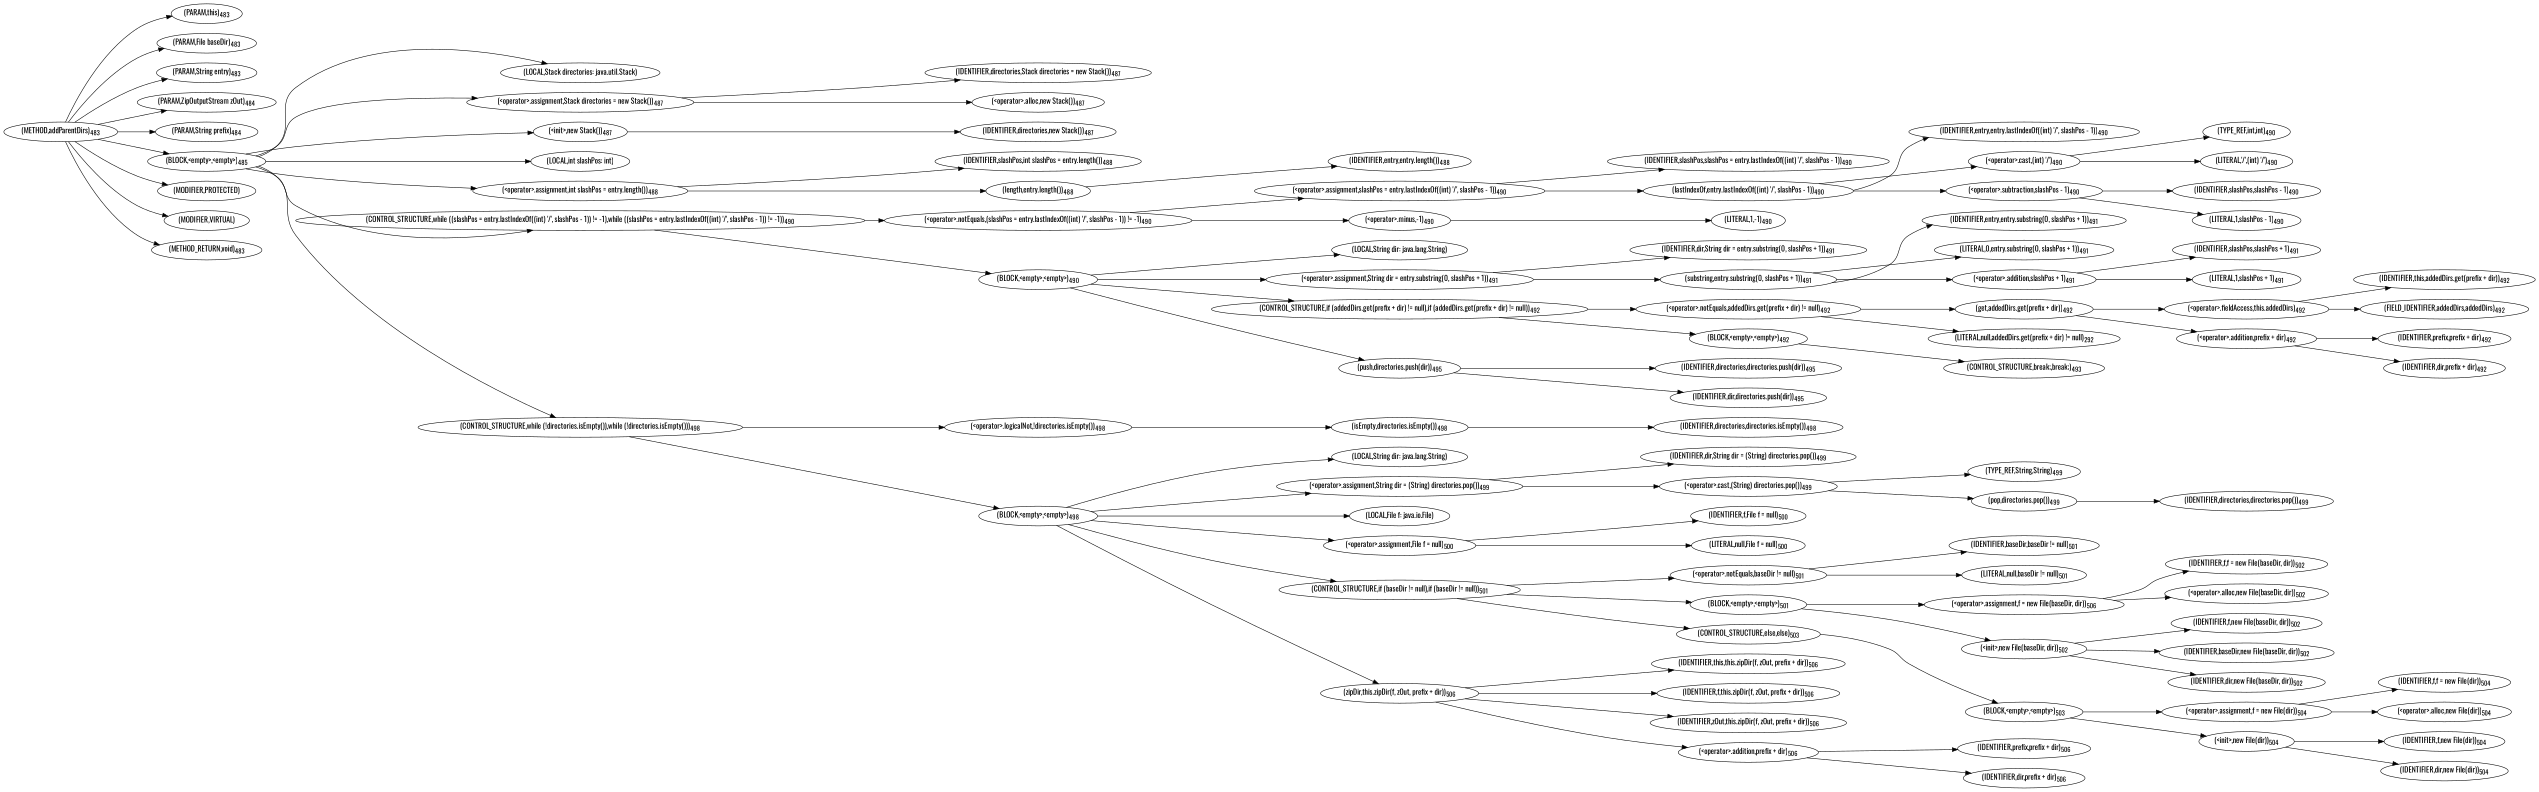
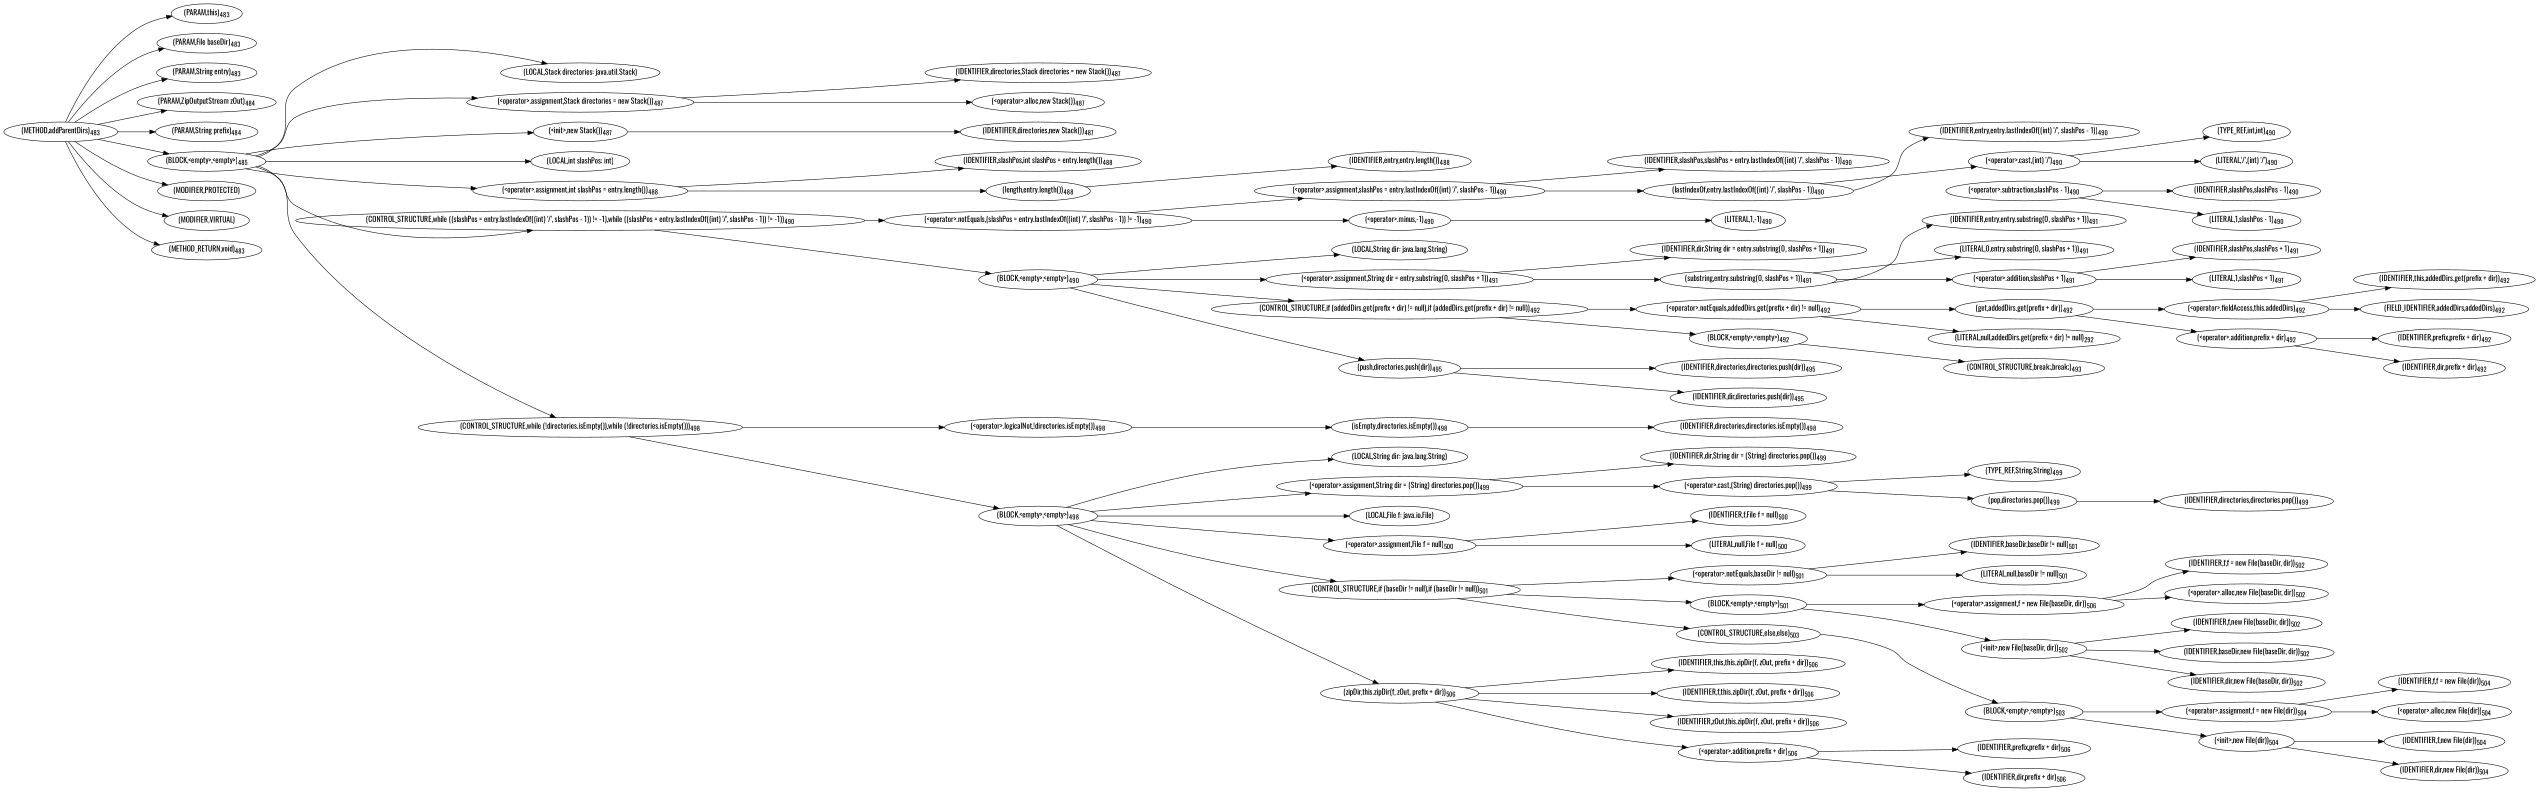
edge "(lastIndexOf,entry.lastIndexOf((int) '/', slashPos - 1))" -> "(<operator>.subtraction,slashPos - 1)": removed
